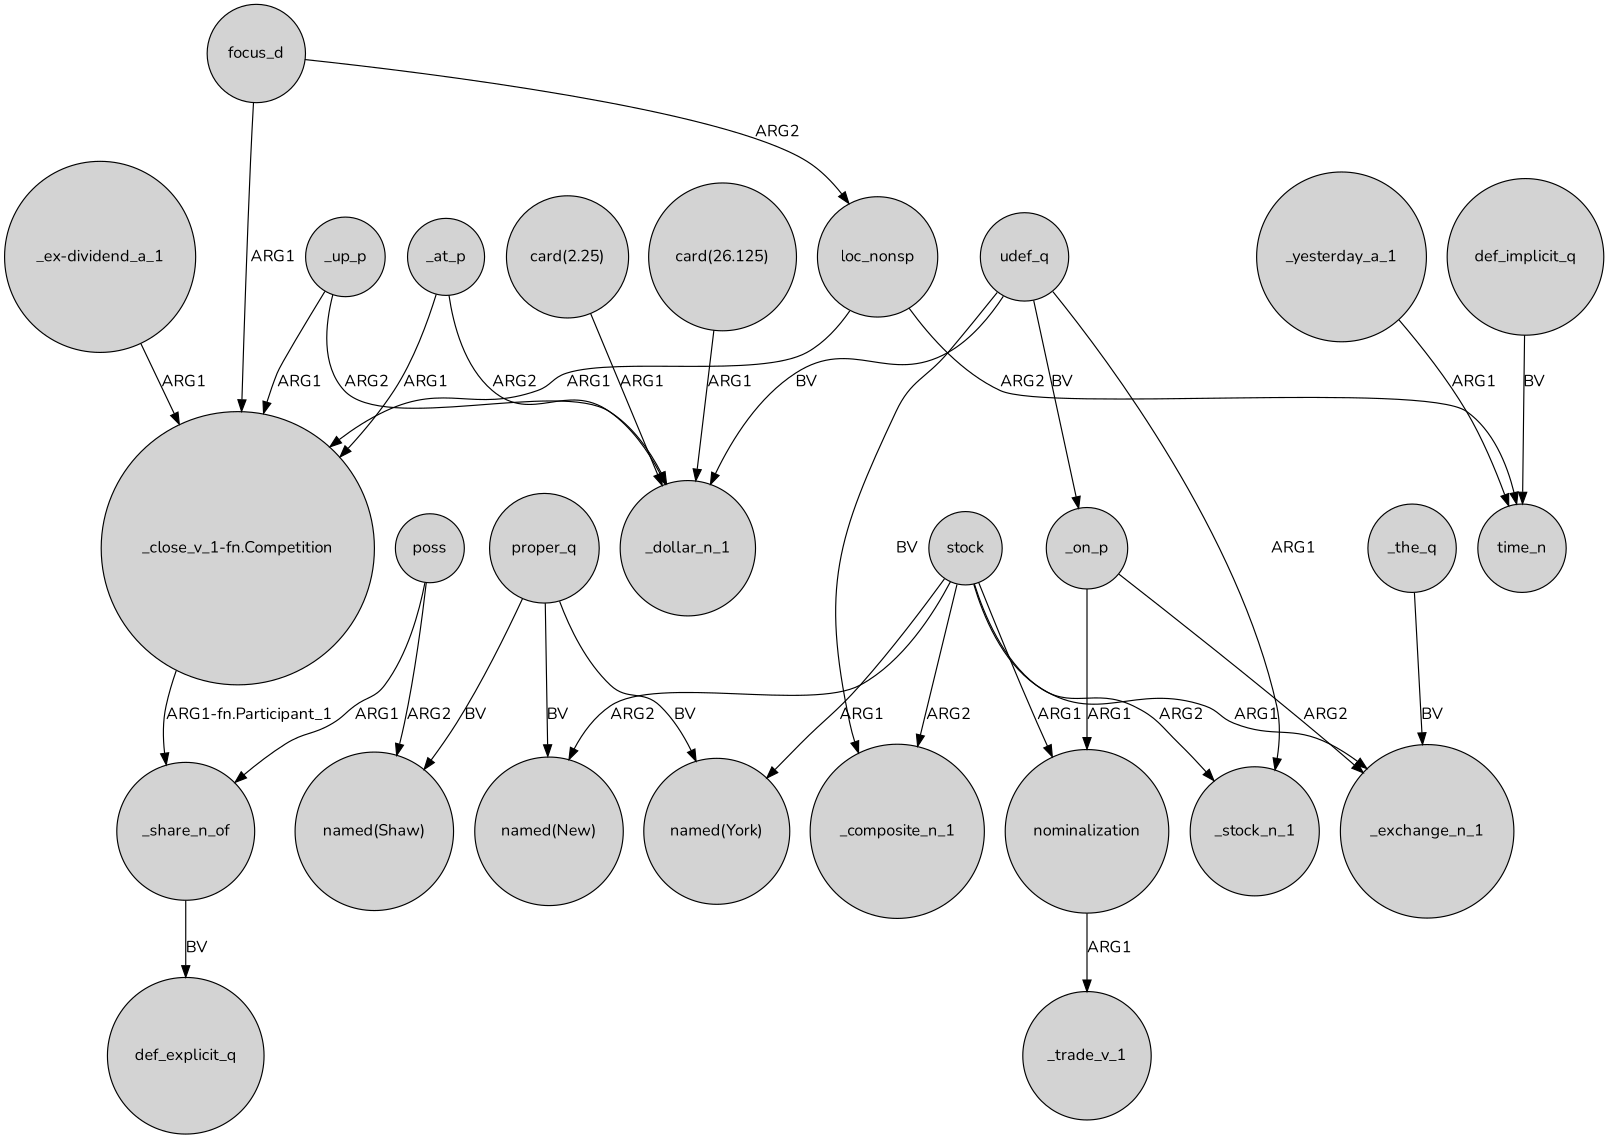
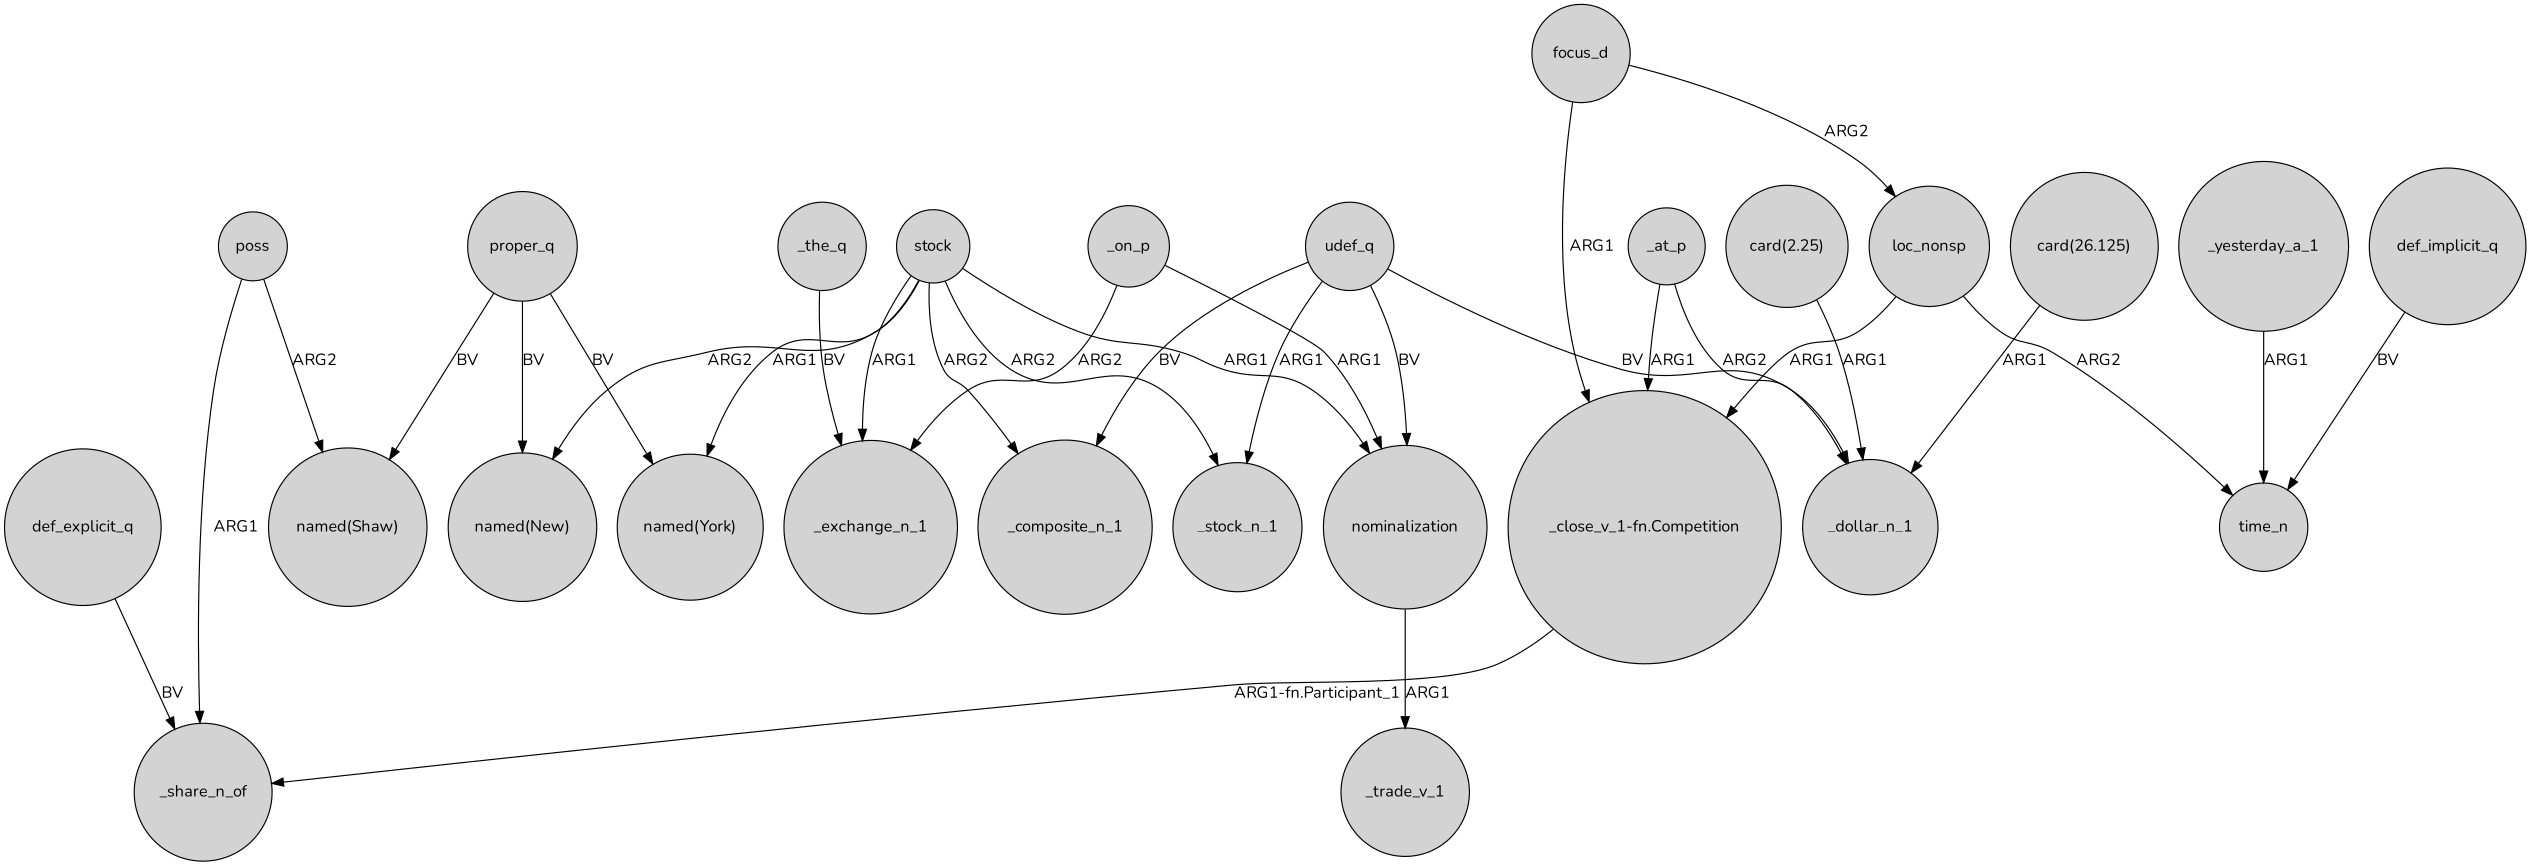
node "_ex-dividend_a_1": removed
node "_up_p": removed
edge "udef_q" -> "_on_p": now "udef_q" -> "nominalization"
edge "_share_n_of" -> "def_explicit_q": reversed
